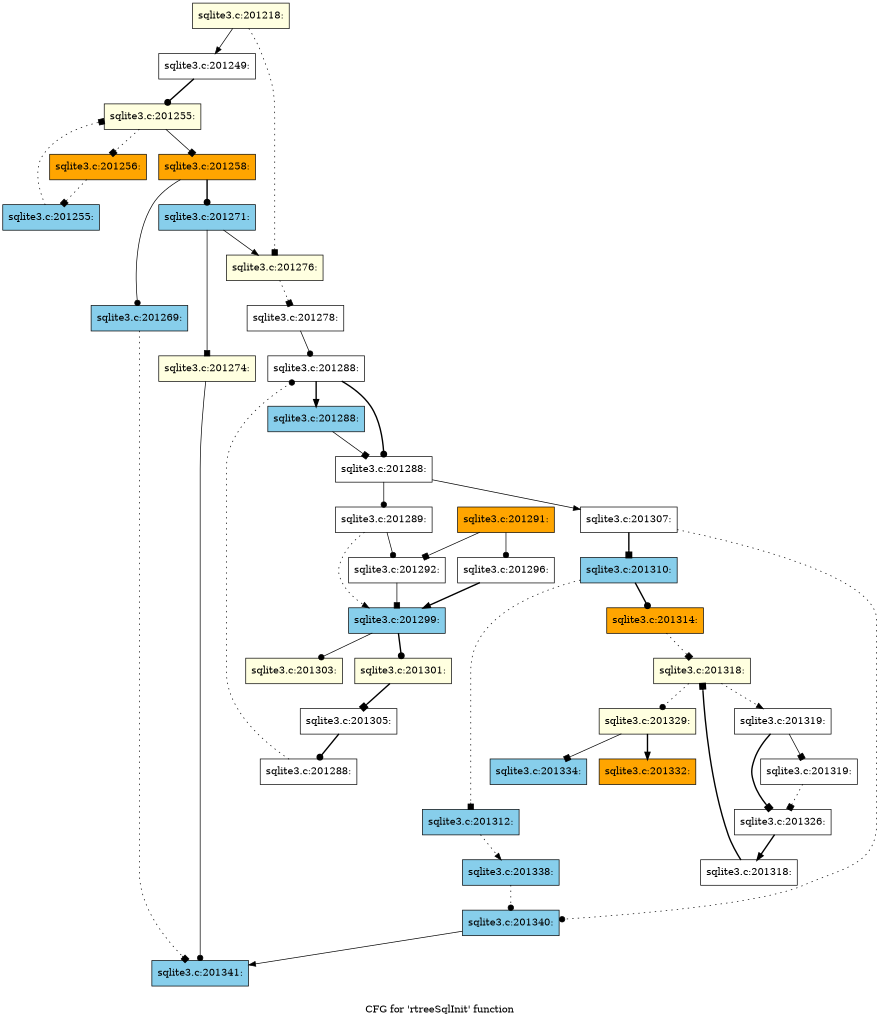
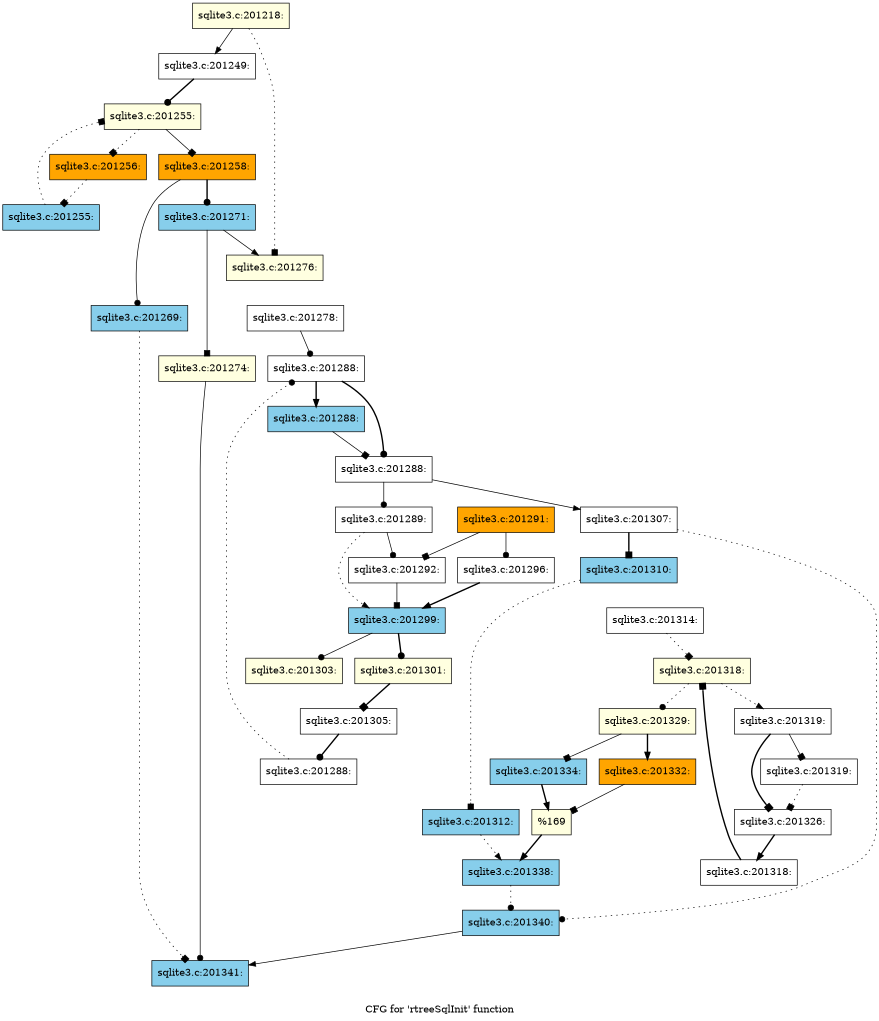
edge "sqlite3.c:201276:" -> "sqlite3.c:201278:": removed
edge "sqlite3.c:201310:" -> "sqlite3.c:201314:": removed
node "sqlite3.c:201314:": fillcolor orange -> white
node "%169": added
